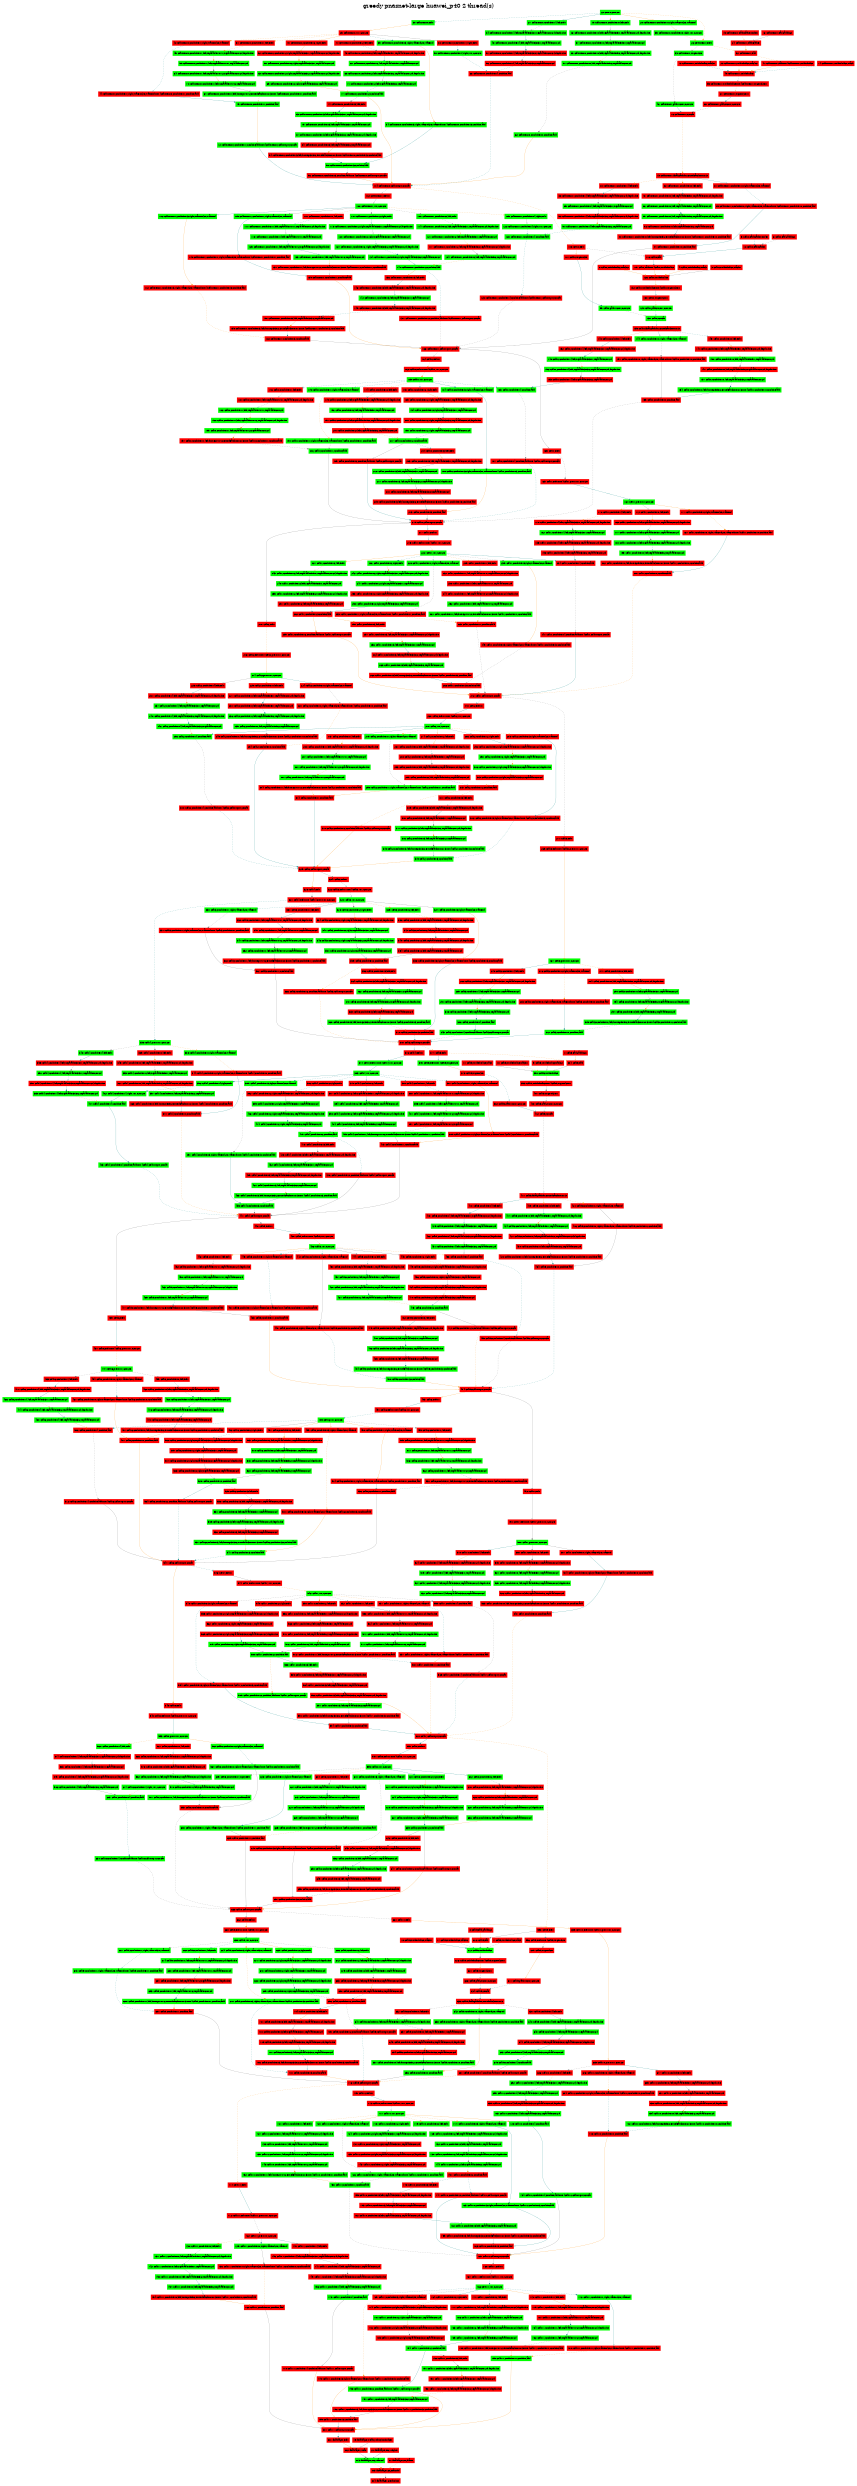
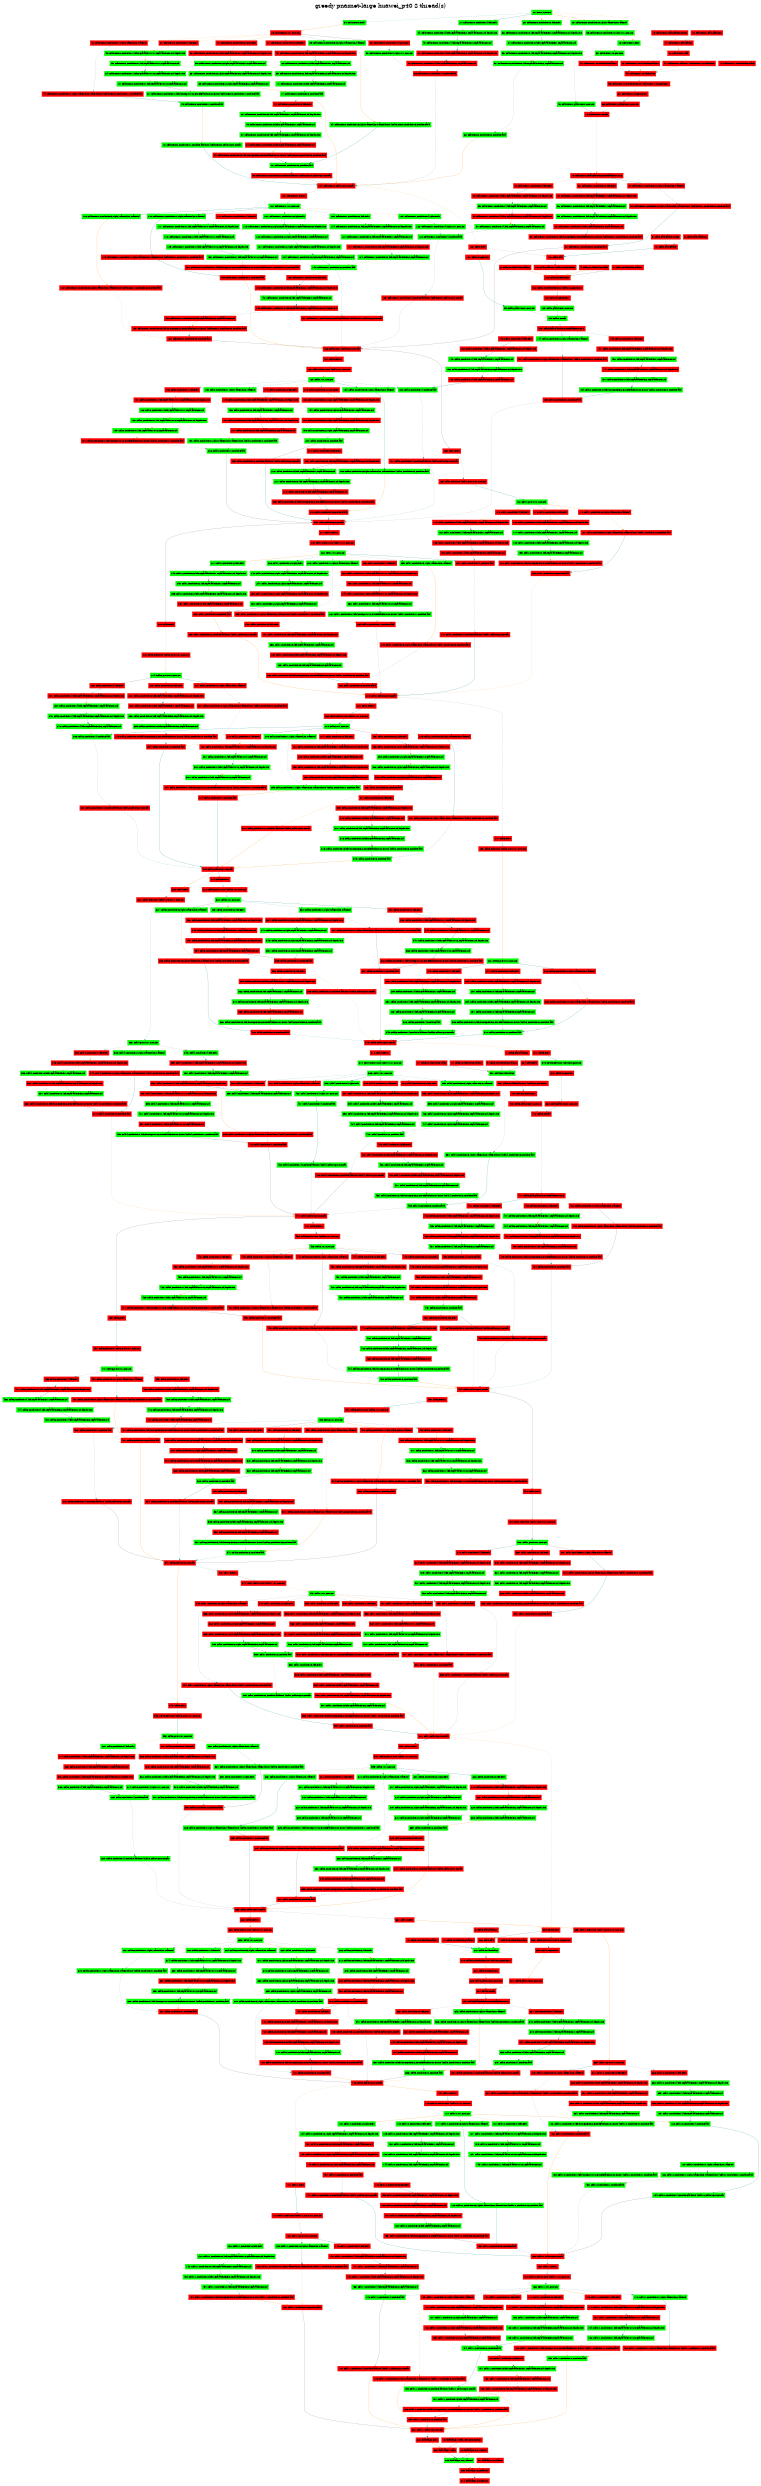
node "328: cell_3/comb_iter_2/right/Relu": removed
edge "711: cell_10/1x1/Conv2D" -> "720: cell_10/comb_iter_1/right/MaxPool2D/MaxPool": removed
